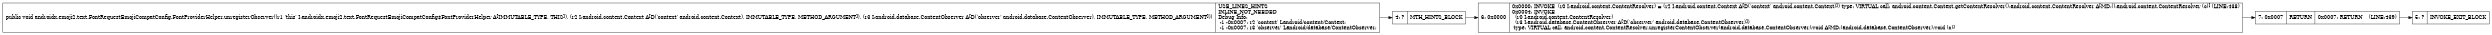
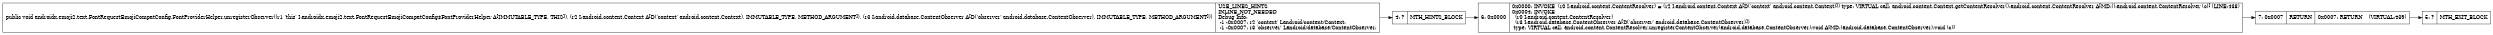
node "7: 0x0007": text "0x0007: RETURN    (LINE:439)" -> "0x0007: RETURN    (VIRTUAL:439)"
node "5: ?": text "INVOKE_EXIT_BLOCK" -> "MTH_EXIT_BLOCK"
